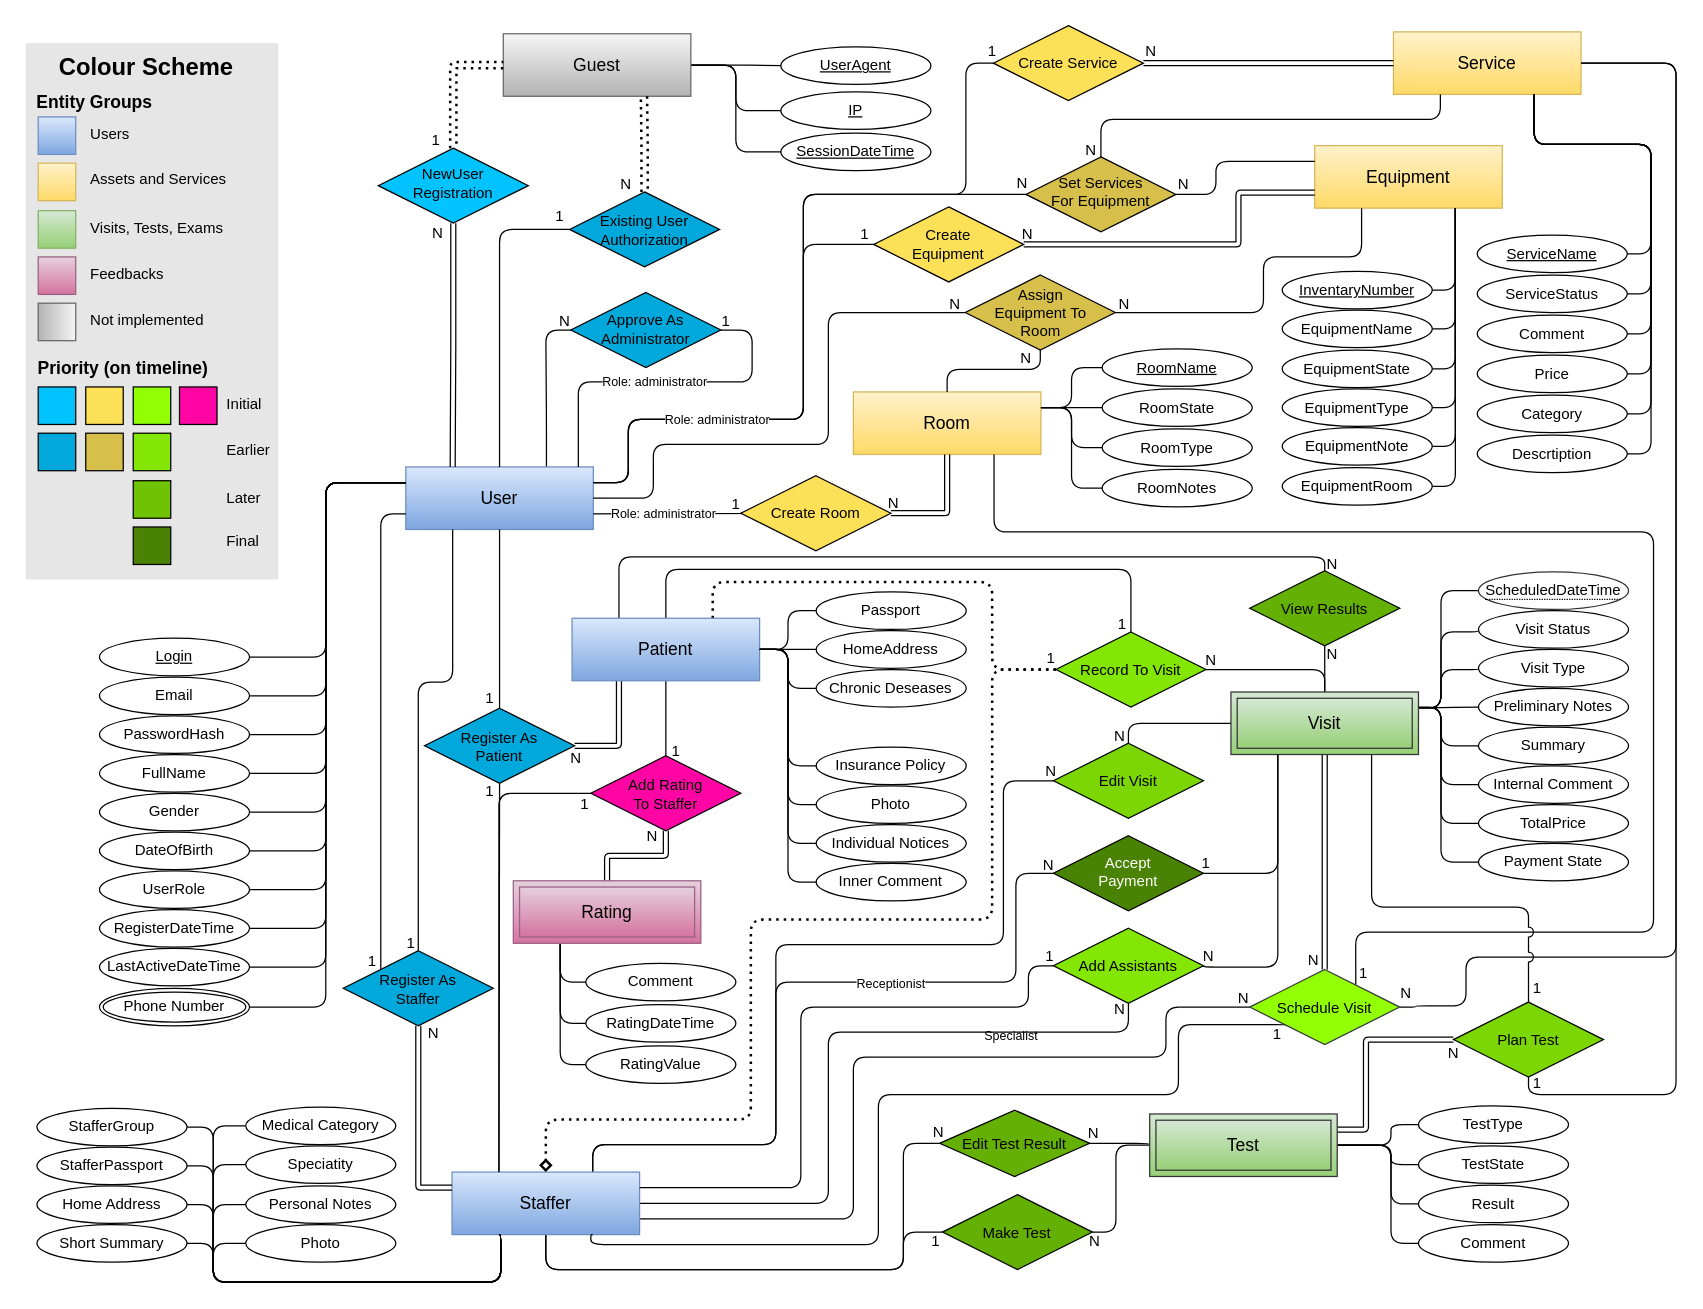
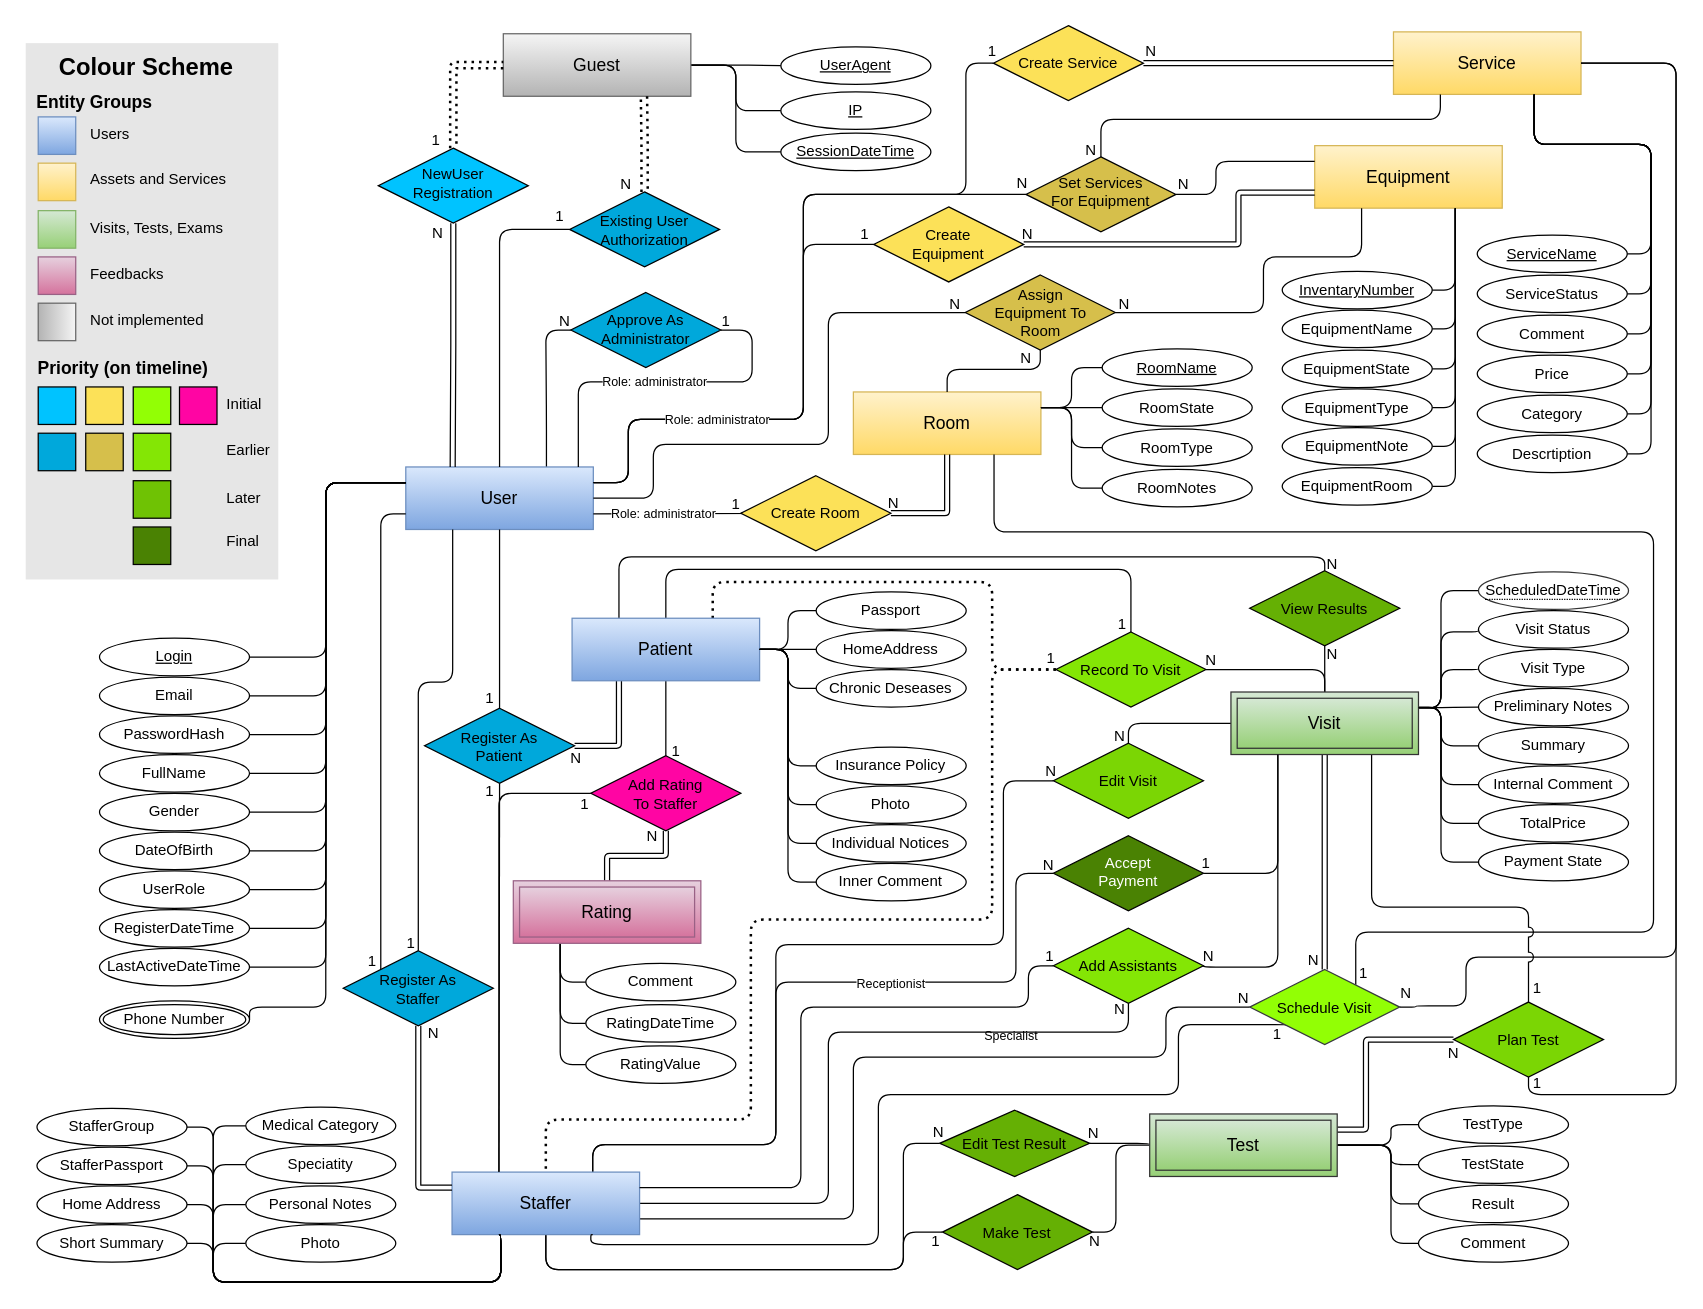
node "Phone Number": moved (174, 1007) -> (174, 1019)
edge "Record To Visit" -> "Staffer": arrowhead diamond -> none
